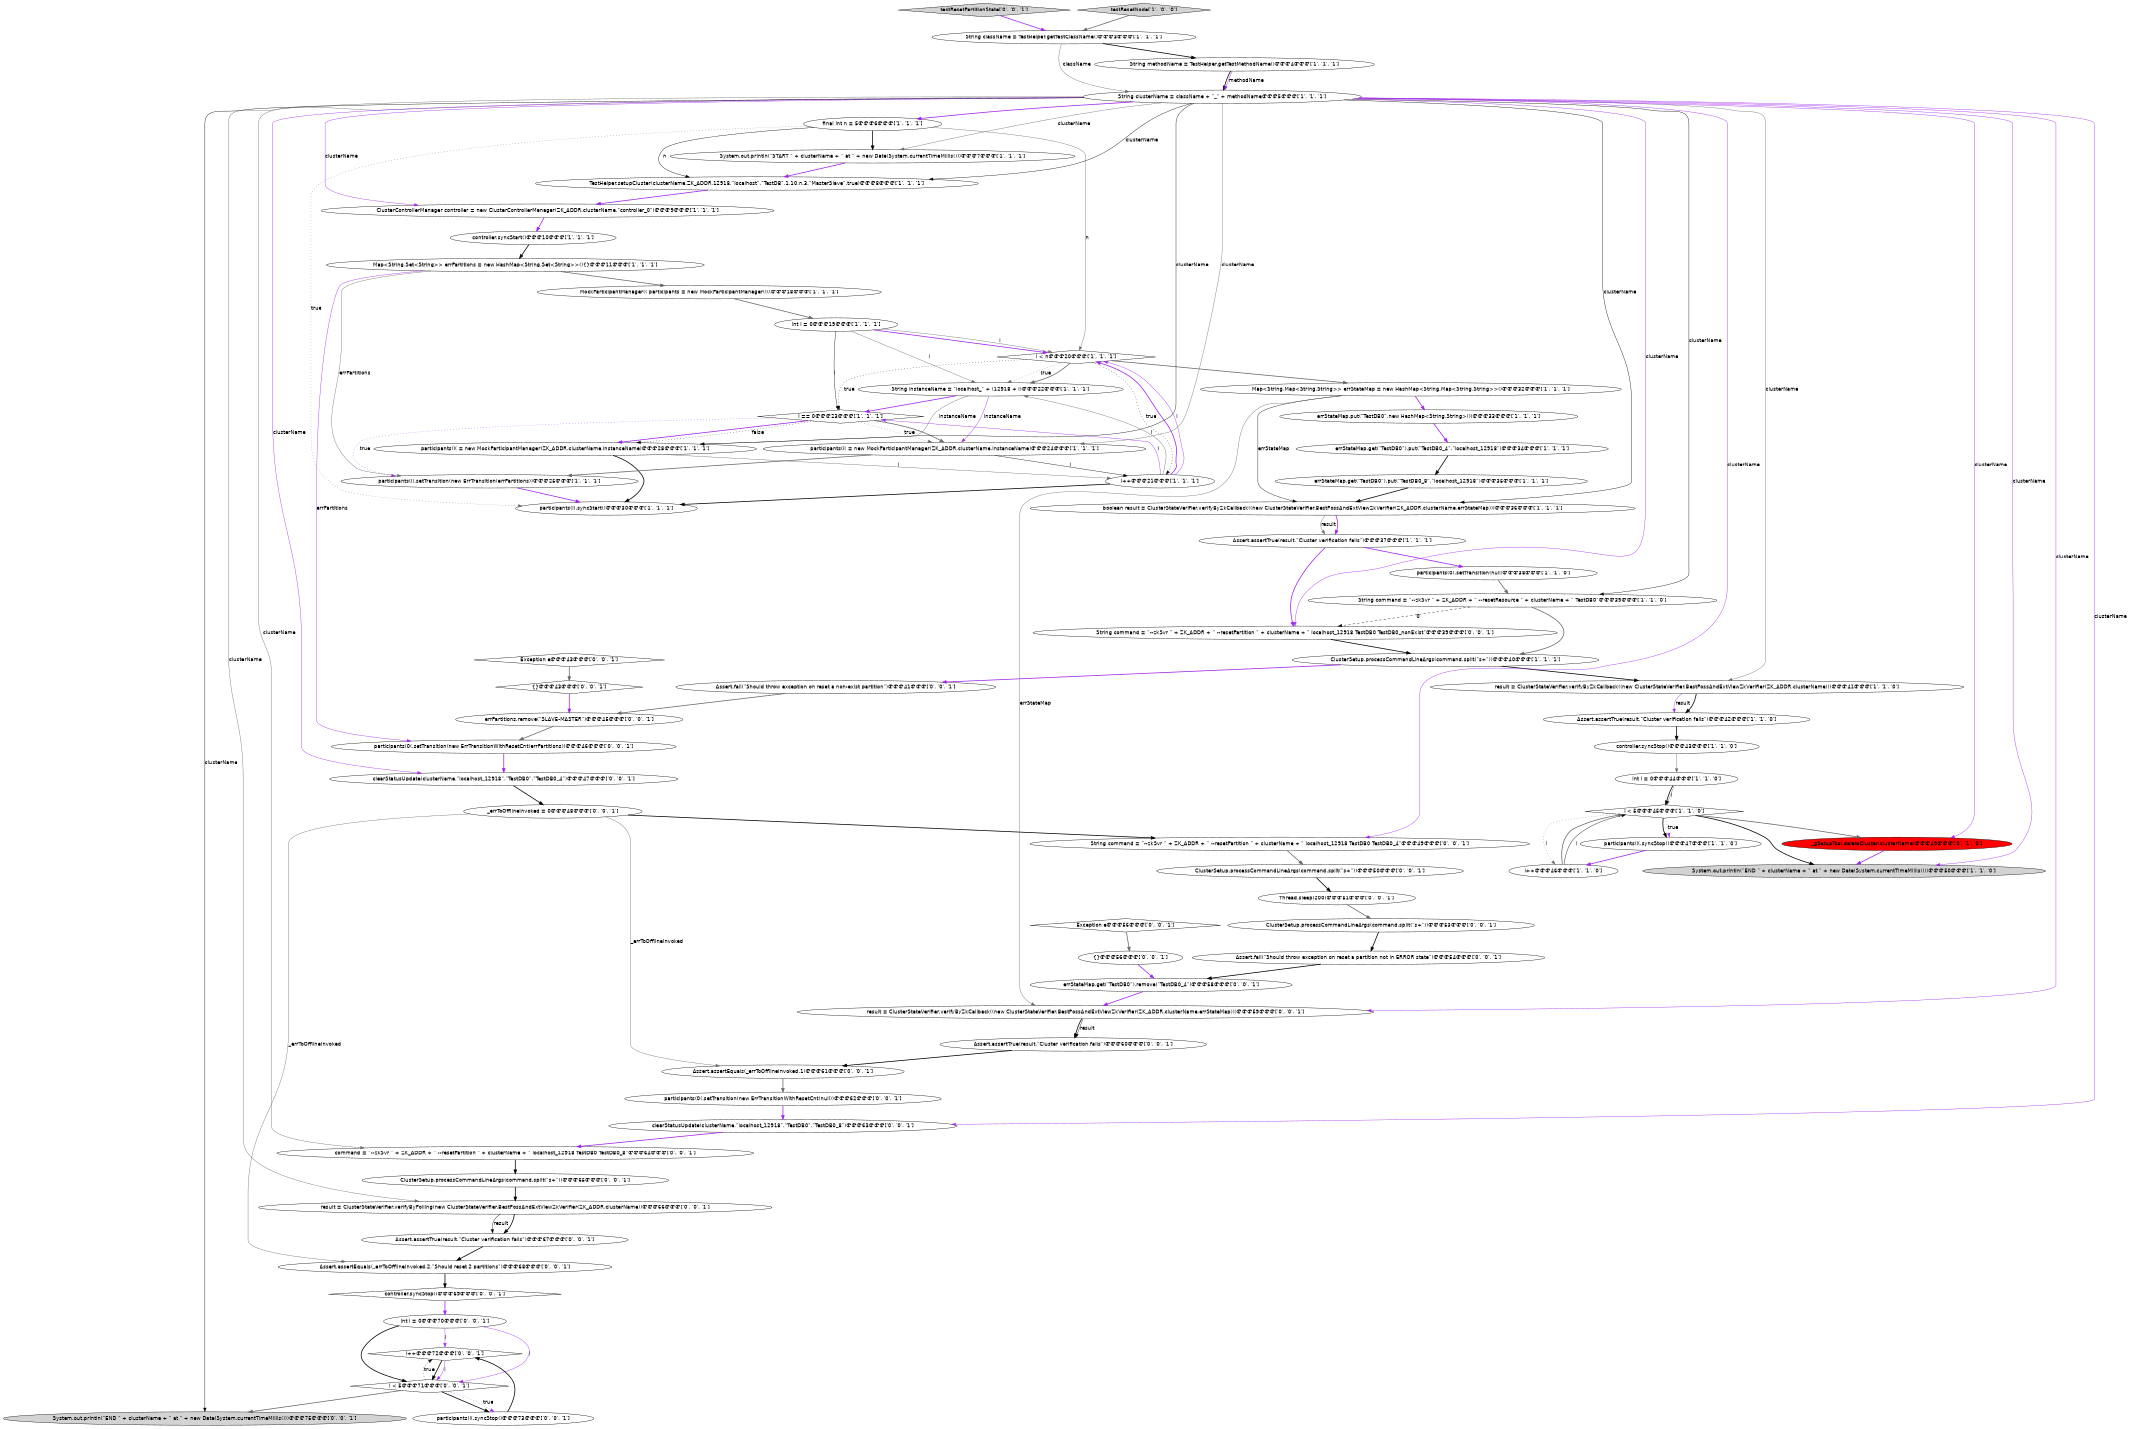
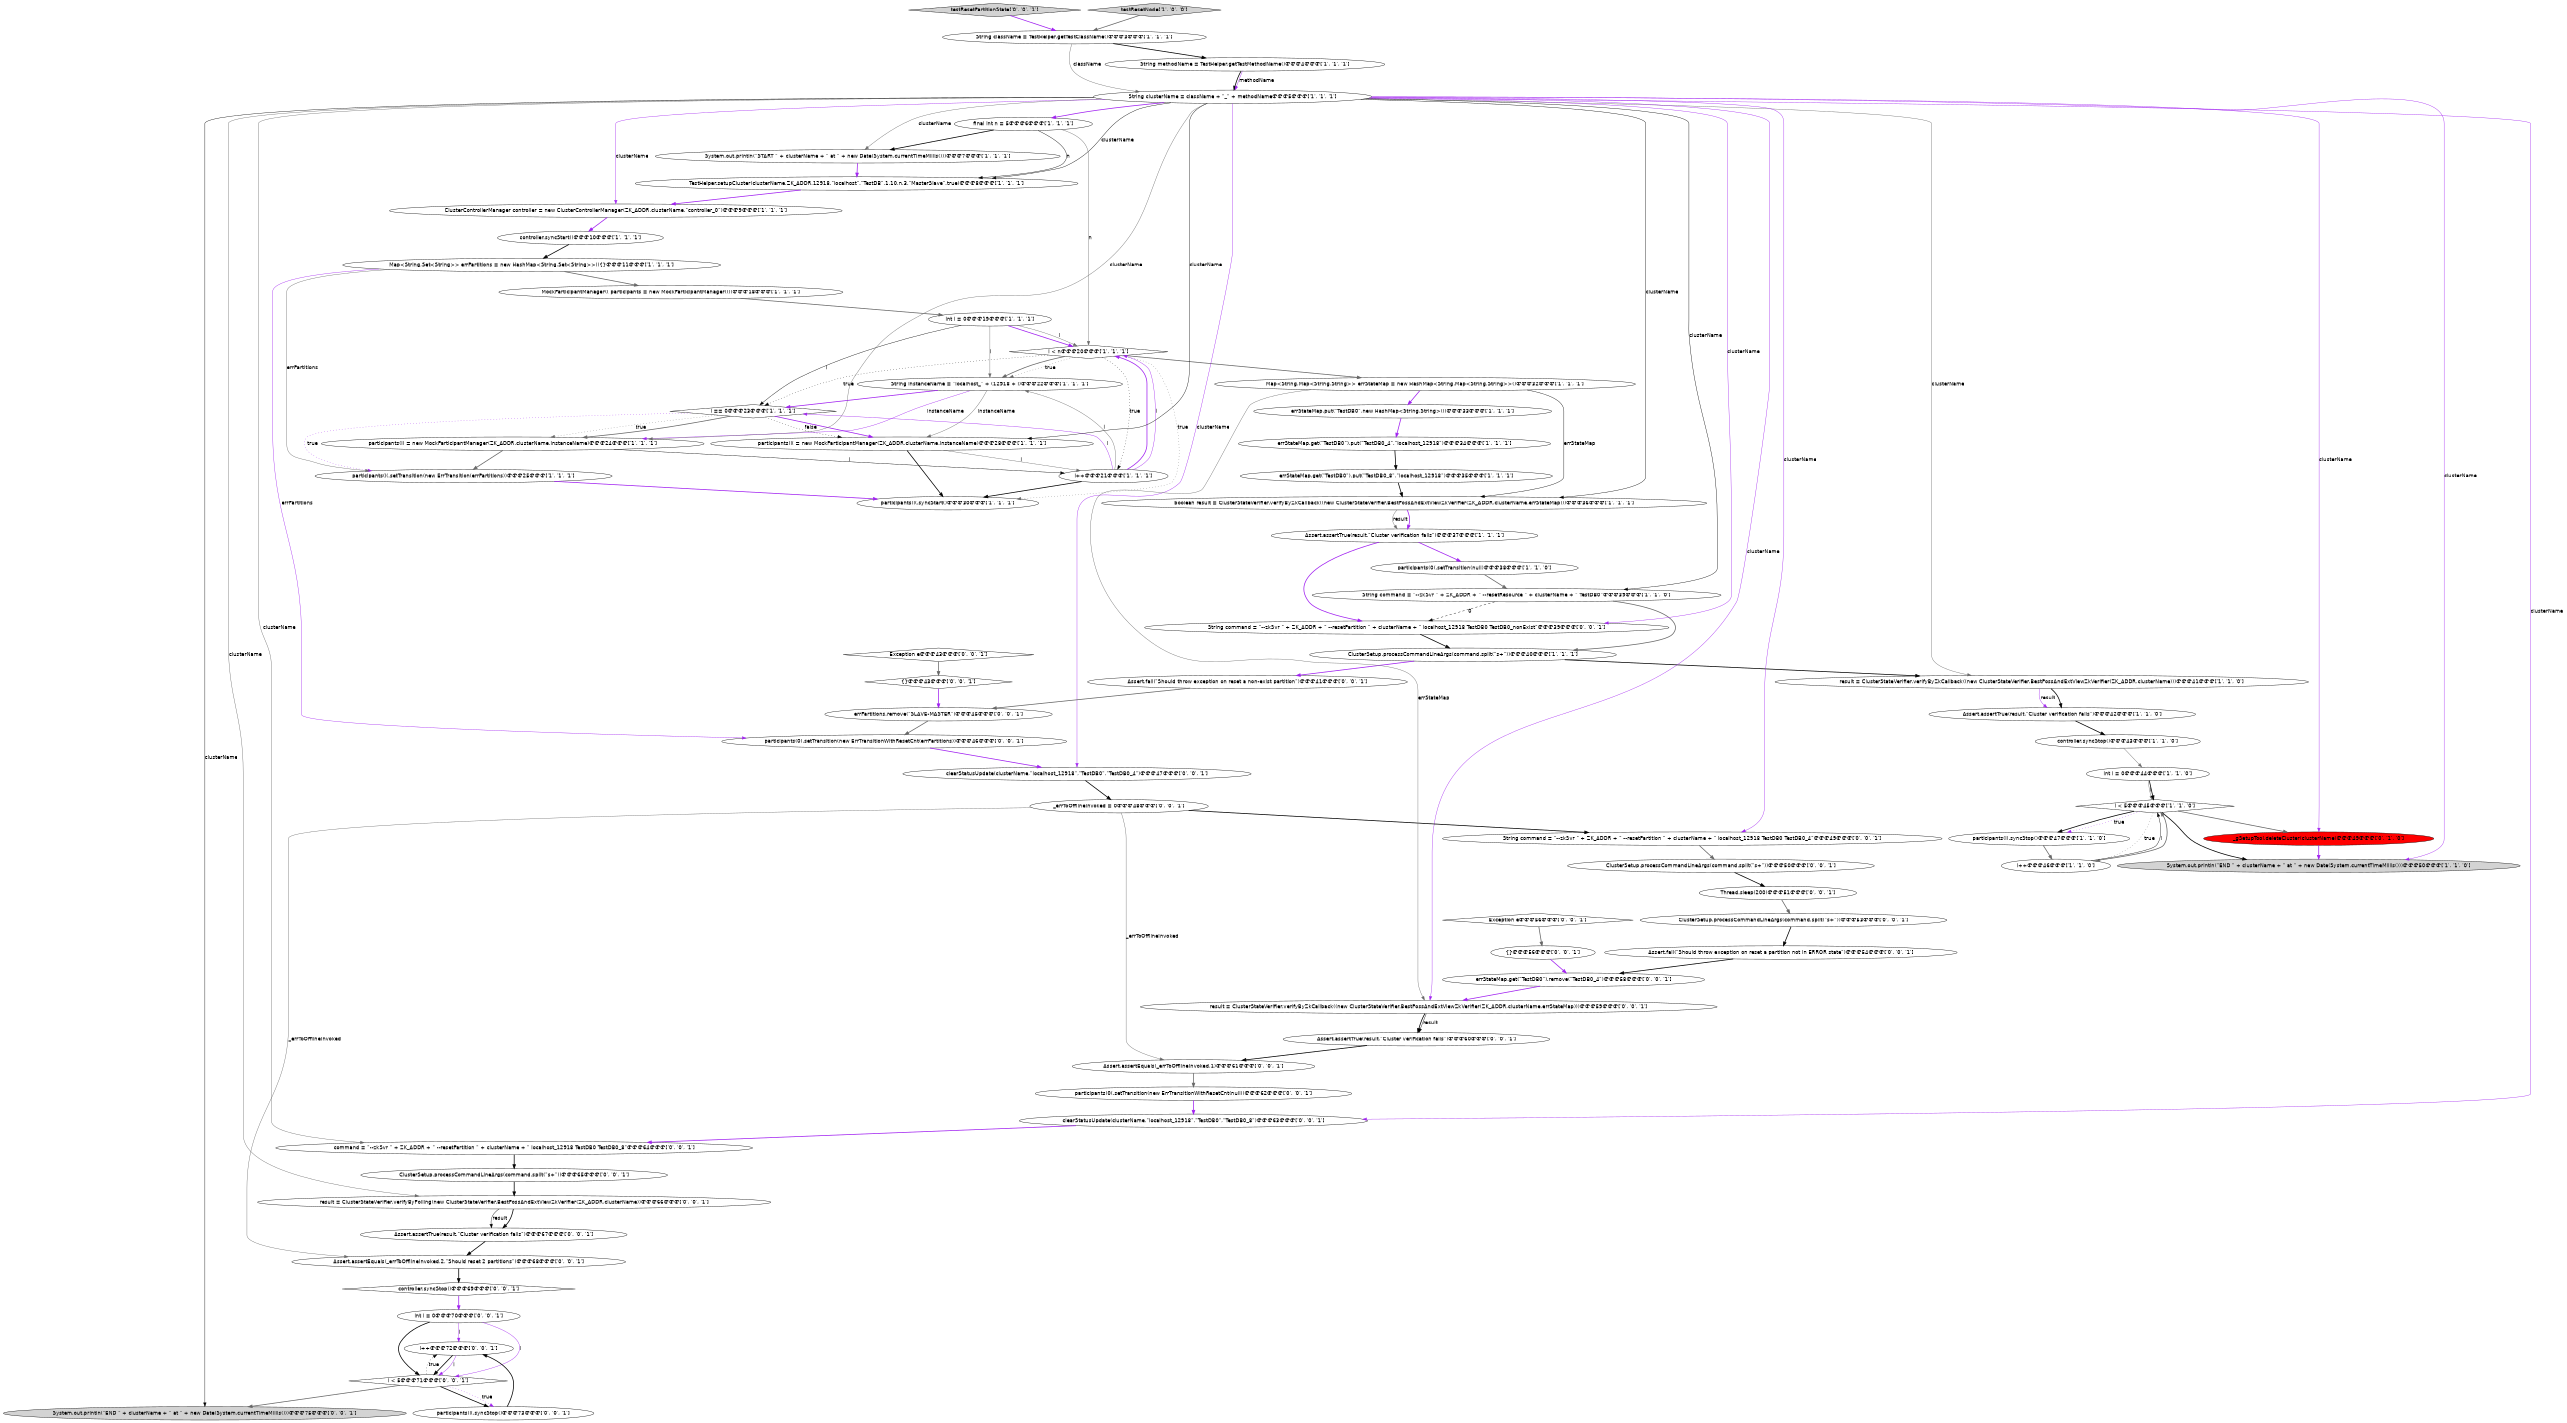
edge "final int n = 5@@@6@@@['1', '1', '1']" -> "participants(i(.syncStart()@@@30@@@['1', '1', '1']": now "i < n@@@20@@@['1', '1', '1']" -> "participants(i(.syncStart()@@@30@@@['1', '1', '1']"
edge "i < 5@@@45@@@['1', '1', '0']" -> "i++@@@46@@@['1', '1', '0']": label "i" -> "true"
edge "participants(i(.syncStop()@@@47@@@['1', '1', '0']" -> "i++@@@46@@@['1', '1', '0']": color purple -> gray40
node "i++@@@72@@@['0', '0', '1']": shape diamond -> ellipse
